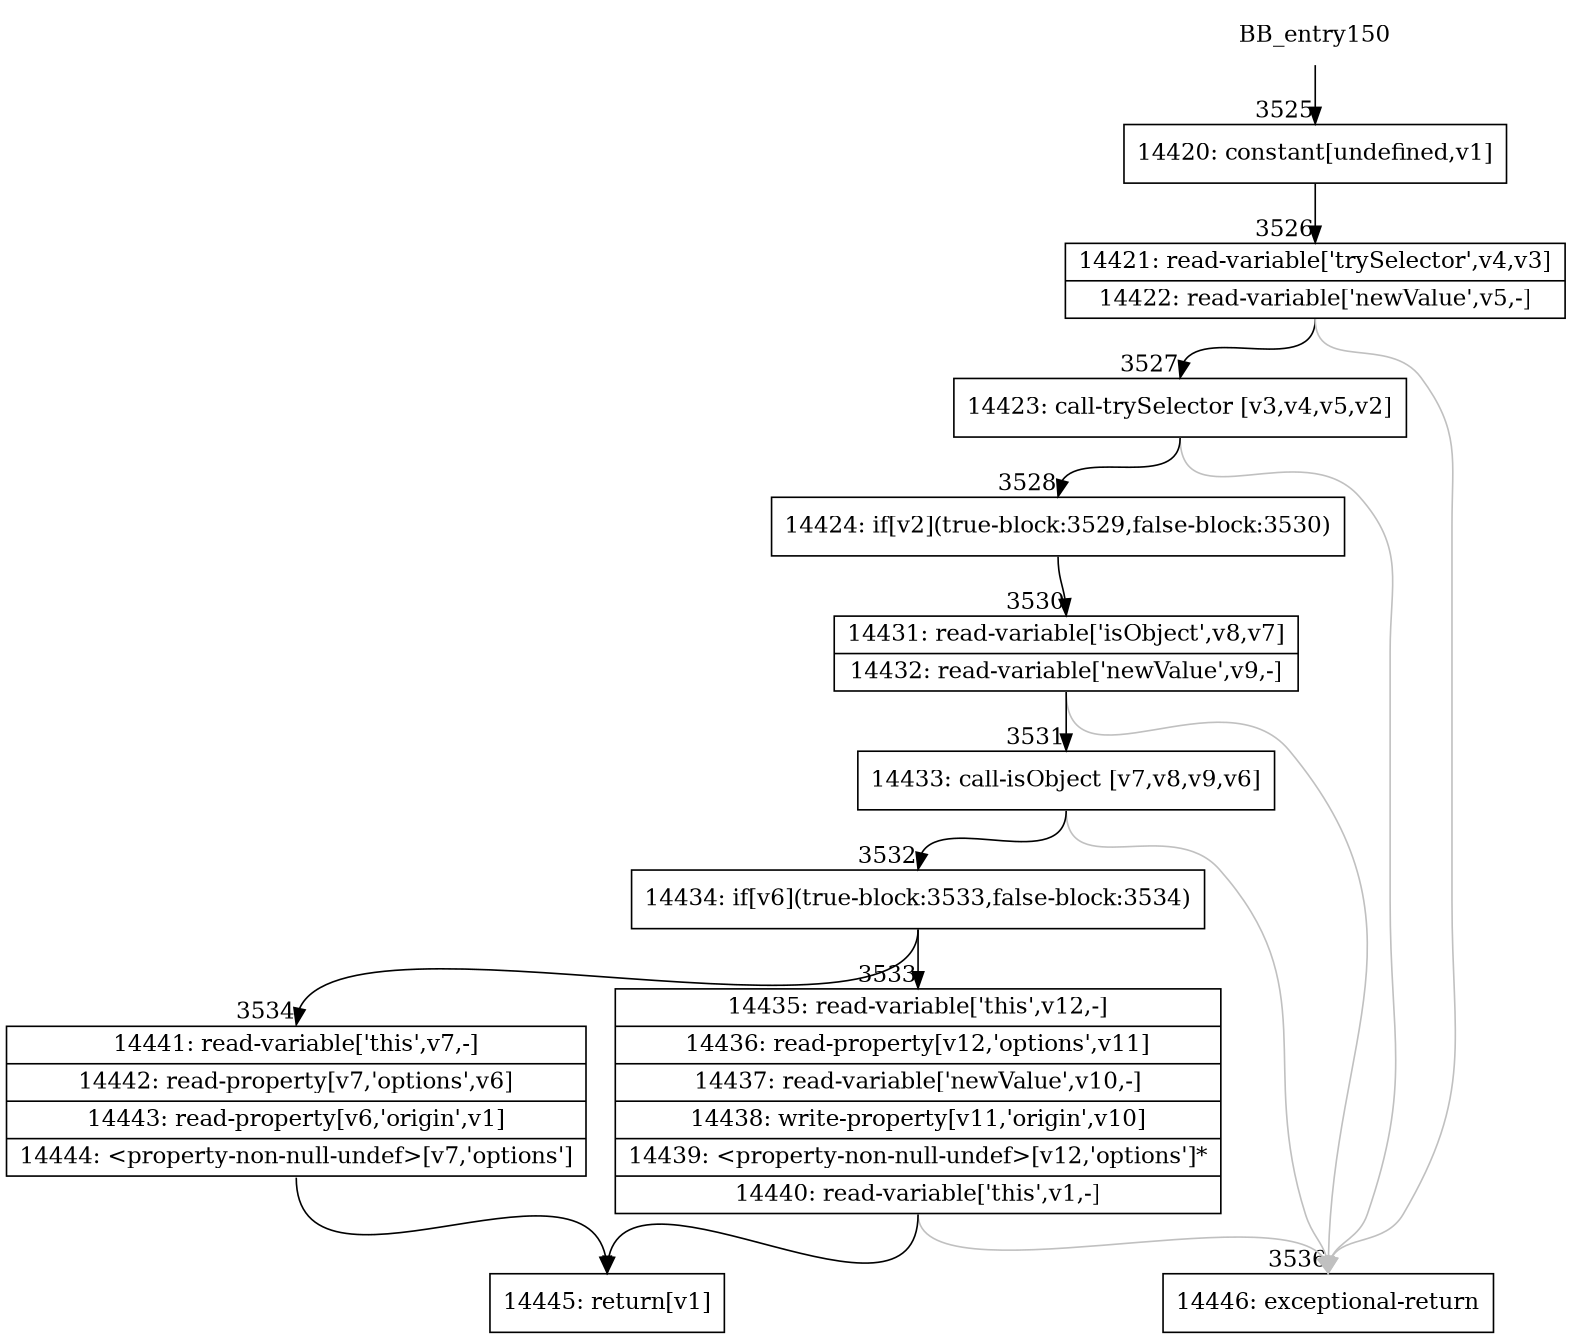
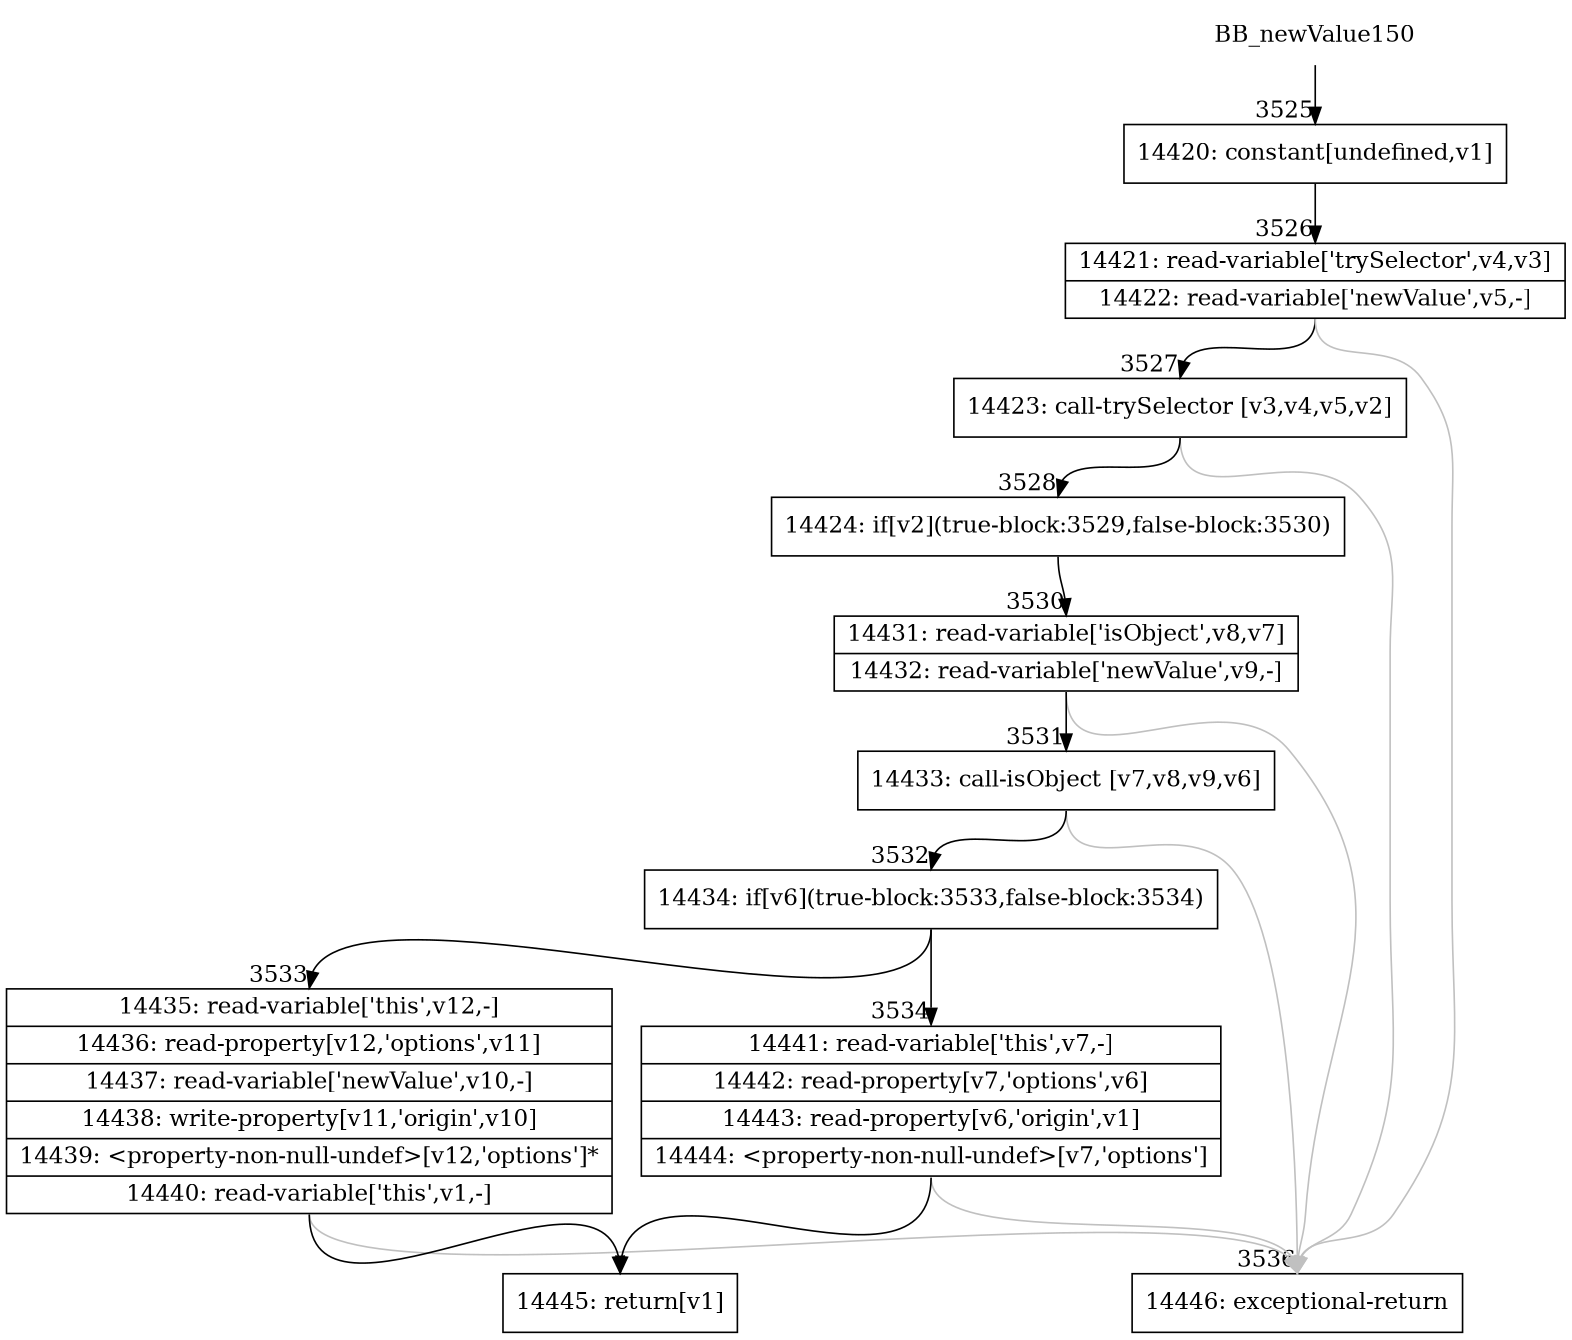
node "BB_entry150": label "BB_entry150" -> "BB_newValue150"
edge "14441: read-variable['this',v7,-]" -> "14446: exceptional-return": added
